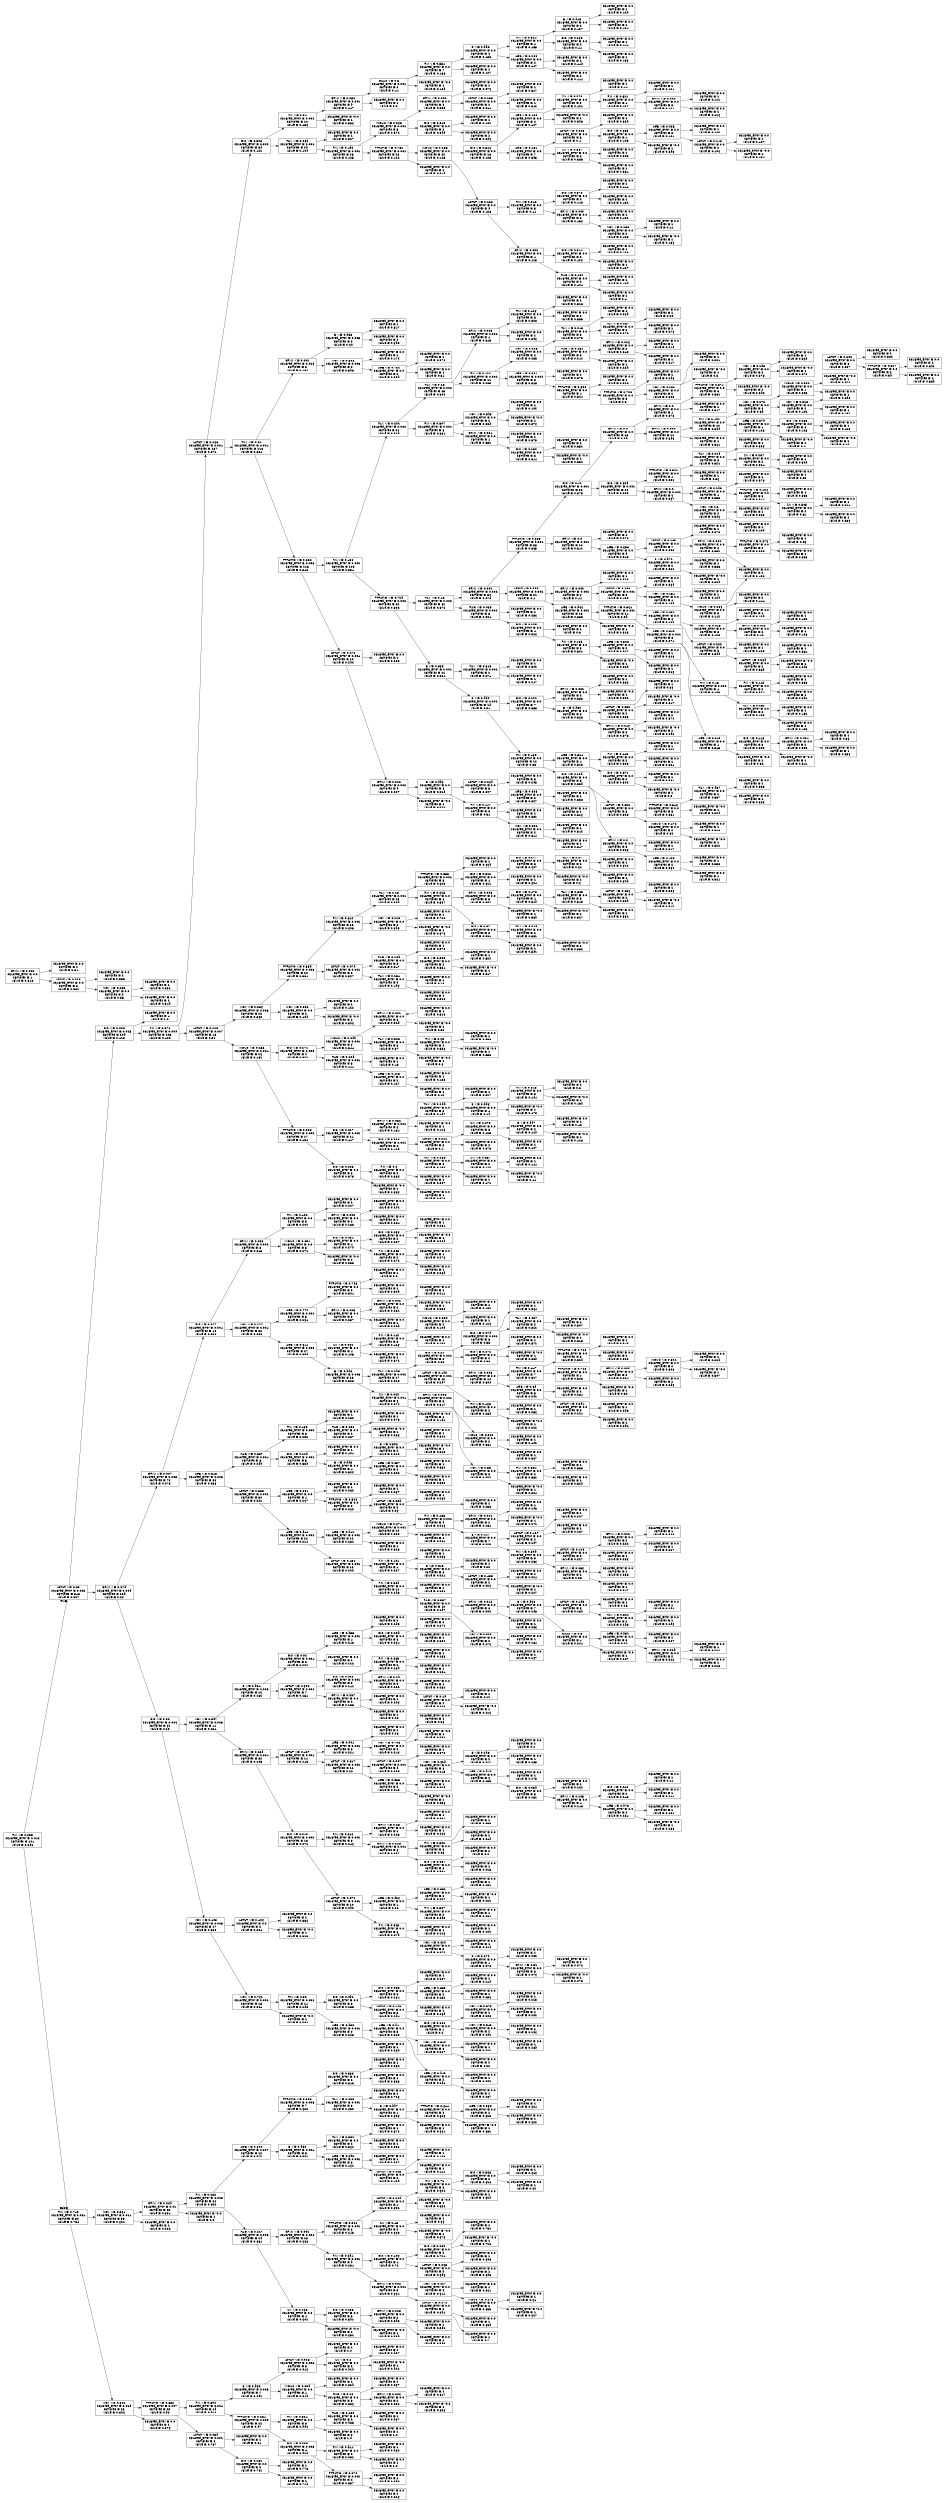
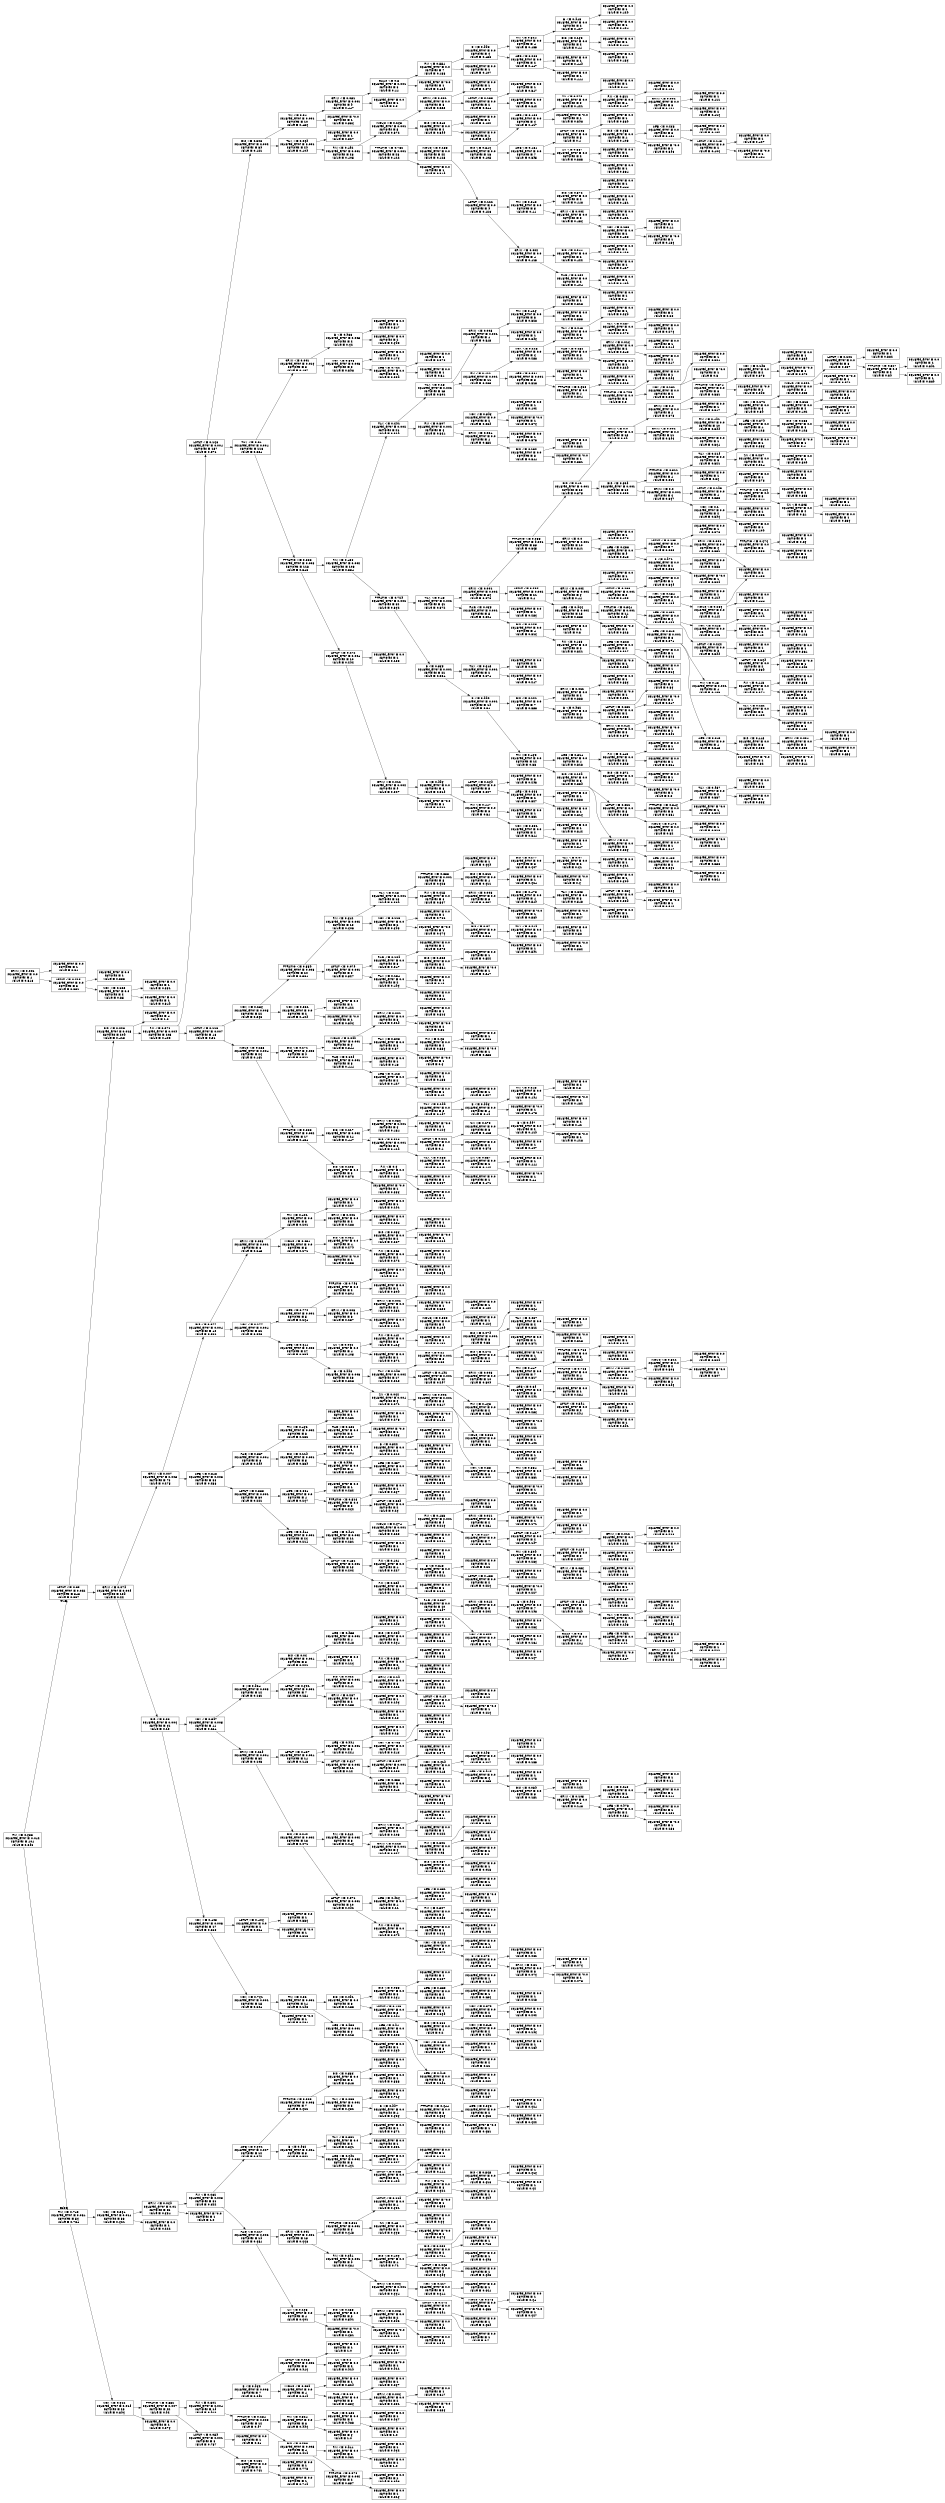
edge "INDUS <= 0.321 squared_error = 0.0 samples = 4 value = 0.383" -> "squared_error = 0.0 samples = 1 value = 0.398": now "INDUS <= 0.321 squared_error = 0.0 samples = 4 value = 0.383" -> "LSTAT <= 0.202 squared_error = 0.0 samples = 3 value = 0.387"
edge "RM <= 0.447 squared_error = 0.0 samples = 3 value = 0.34" -> "AGE <= 0.668 squared_error = 0.0 samples = 2 value = 0.327": now "LSTAT <= 0.269 squared_error = 0.0 samples = 5 value = 0.307" -> "AGE <= 0.668 squared_error = 0.0 samples = 2 value = 0.327"
node "squared_error = 0.0 samples = 1 value = 0.58": added
edge "squared_error = 0.0 samples = 1 value = 0.516" -> "CRIM <= 0.001 squared_error = 0.0 samples = 3 value = 0.519": reversed
node "B <= 0.997 squared_error = 0.0 samples = 2 value = 0.419": label "B <= 0.997 squared_error = 0.0 samples = 2 value = 0.419" -> "B <= 0.997 squared_error = 0.0 squared = 2 value = 0.419"
edge "RM <= 0.433 squared_error = 0.001 samples = 9 value = 0.216" -> "CRIM <= 0.011 squared_error = 0.0 samples = 2 value = 0.184": now "RM <= 0.433 squared_error = 0.001 samples = 9 value = 0.216" -> "squared_error = 0.0 samples = 1 value = 0.258"
edge "LSTAT <= 0.416 squared_error = 0.0 samples = 3 value = 0.227" -> "CRIM <= 0.012 squared_error = 0.0 samples = 2 value = 0.222": now "LSTAT <= 0.417 squared_error = 0.0 samples = 2 value = 0.197" -> "CRIM <= 0.012 squared_error = 0.0 samples = 2 value = 0.222"
